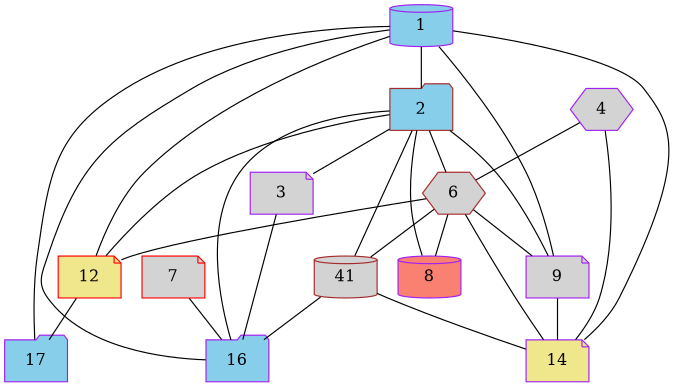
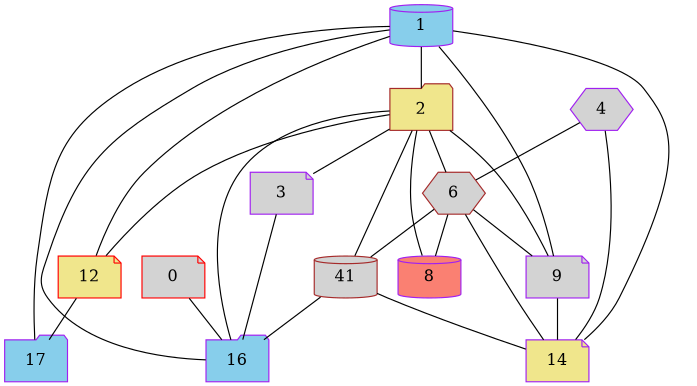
node "2": fillcolor skyblue -> khaki
edge "6" -- "12": removed
node "7": label "7" -> "0"
